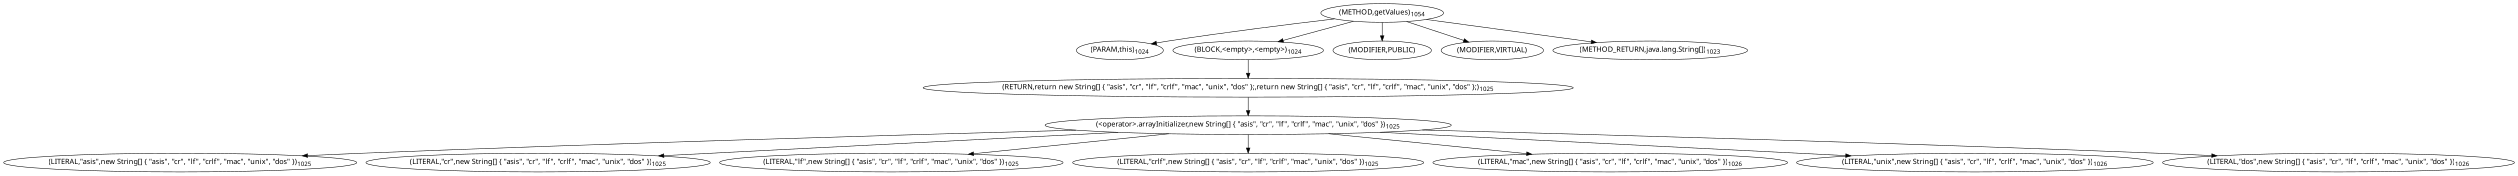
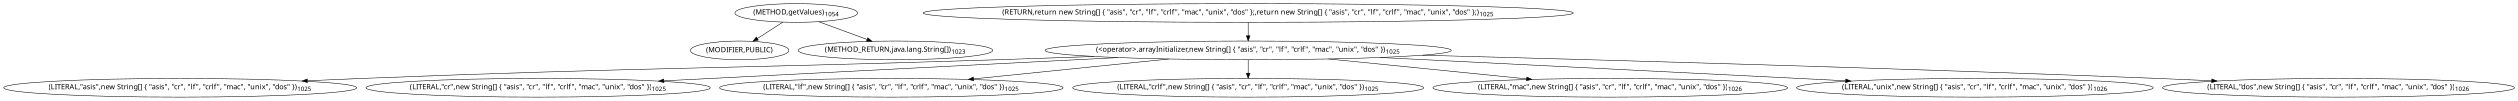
node "(PARAM,this)": removed
node "(BLOCK,<empty>,<empty>)": removed
node "(MODIFIER,VIRTUAL)": removed
